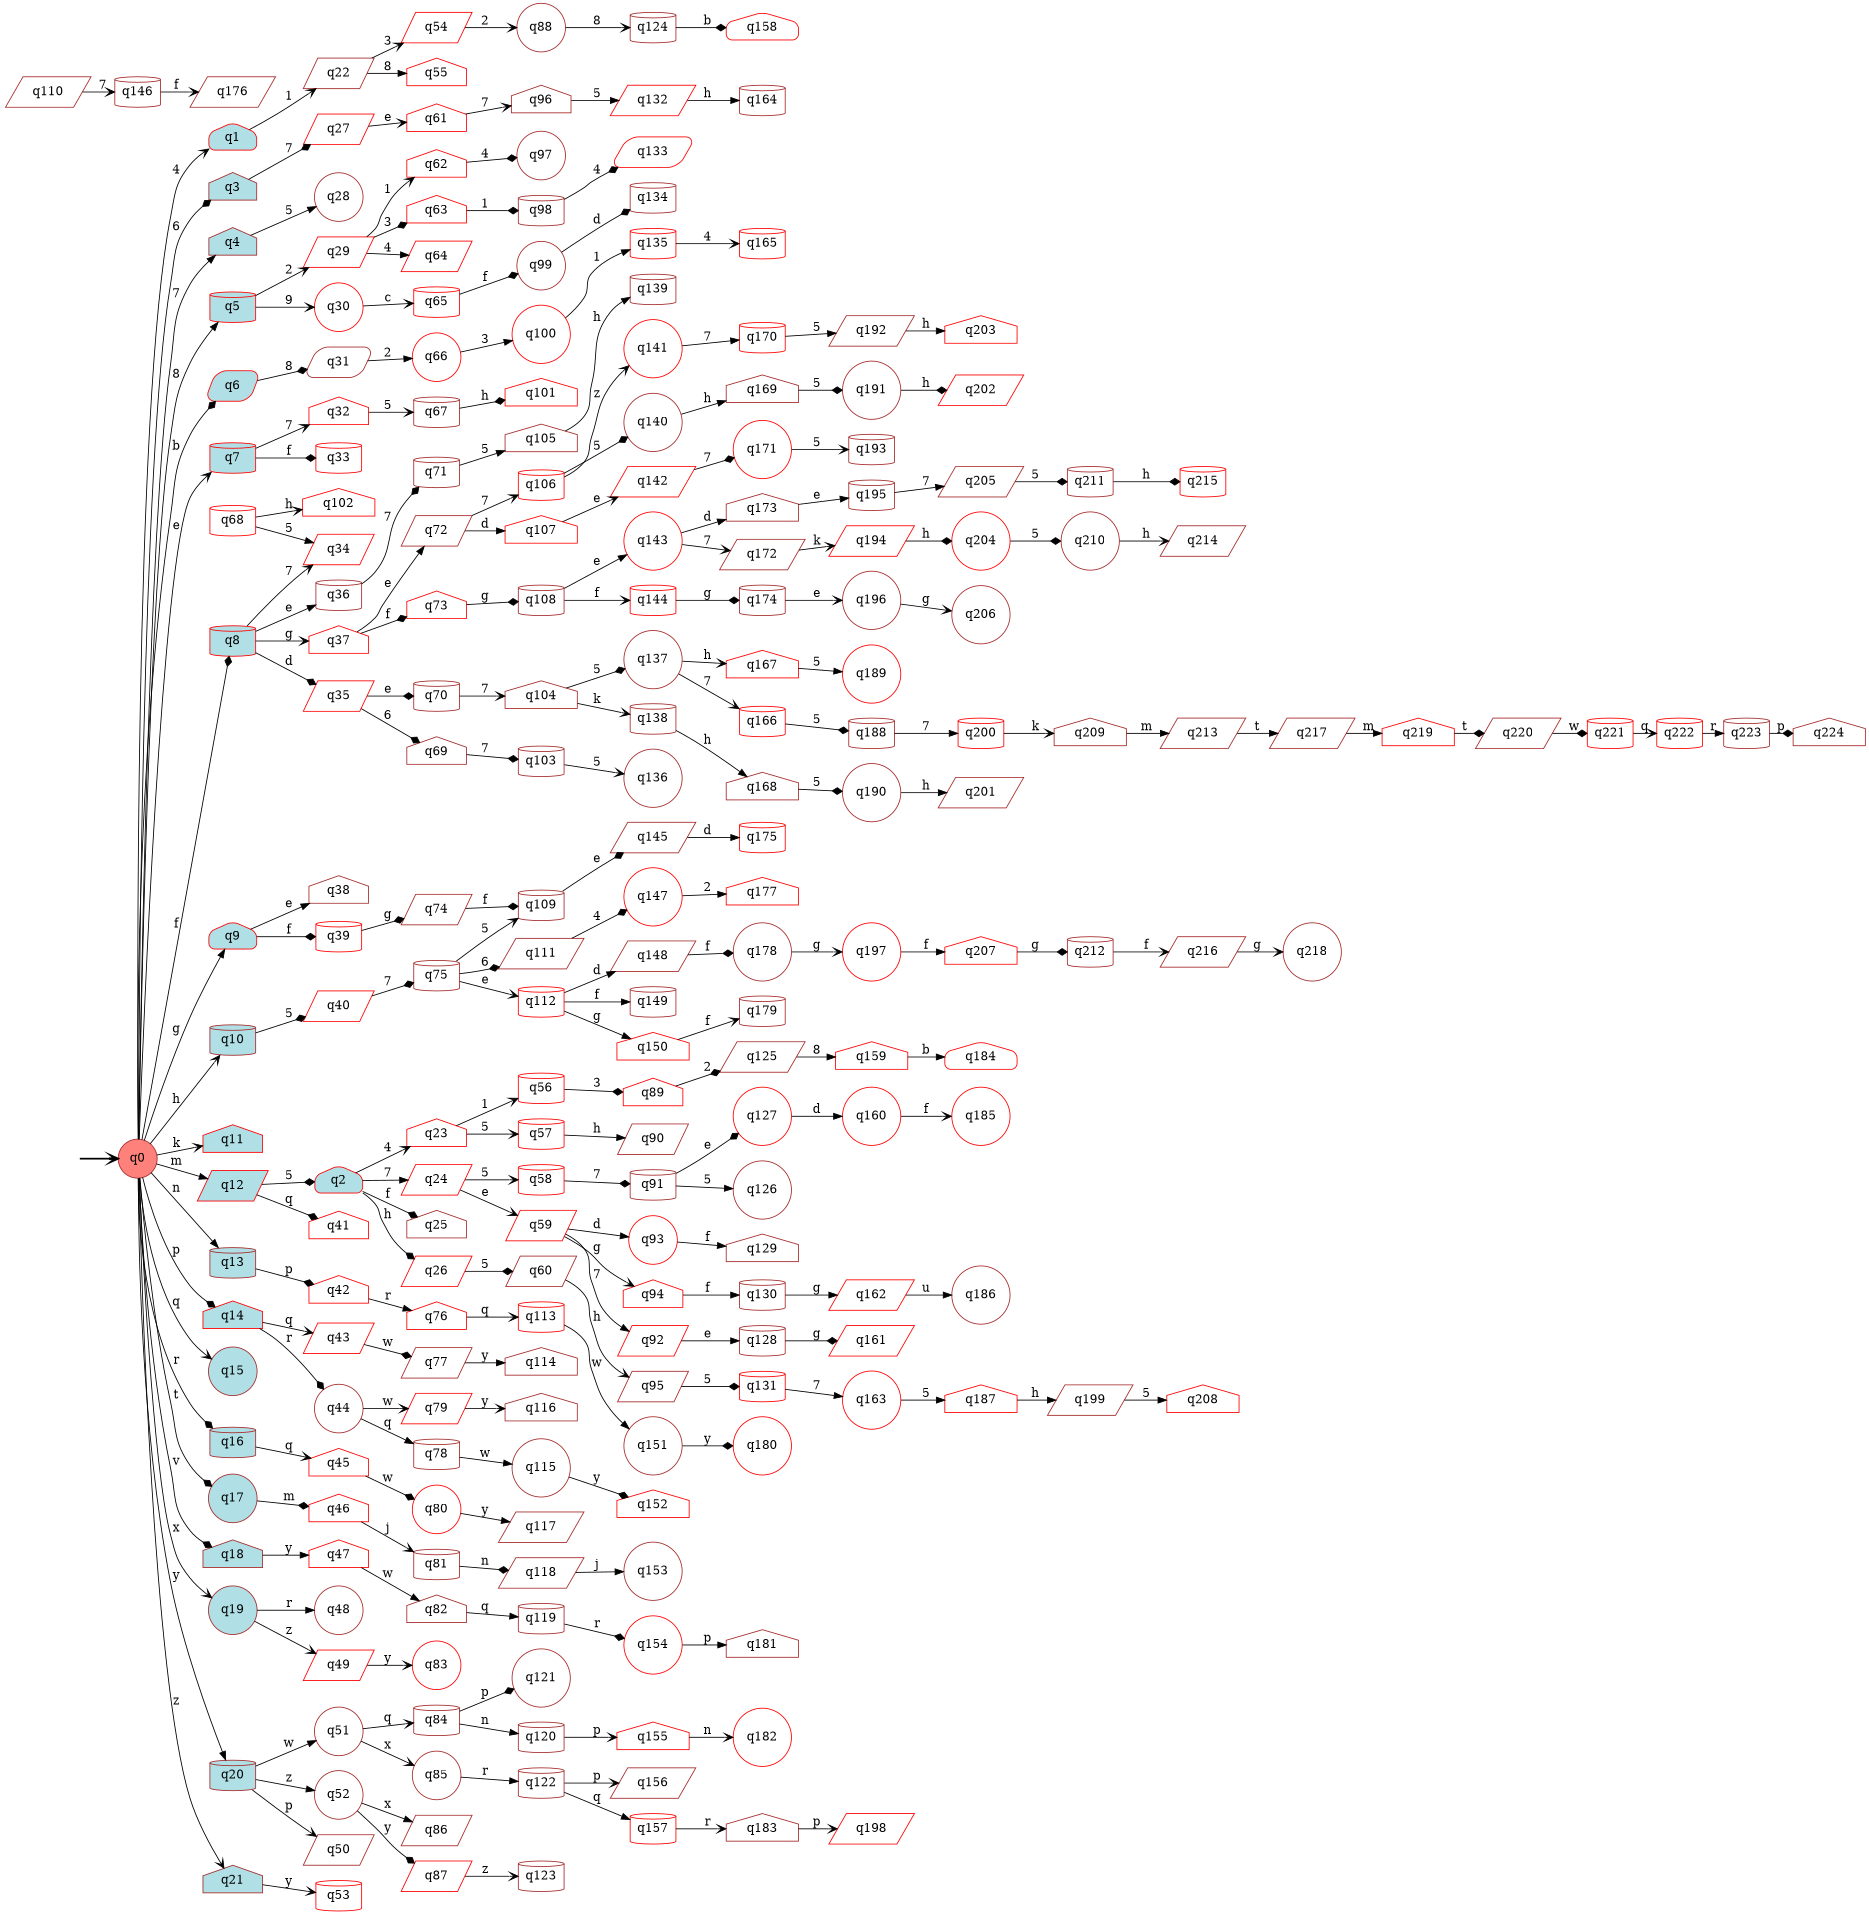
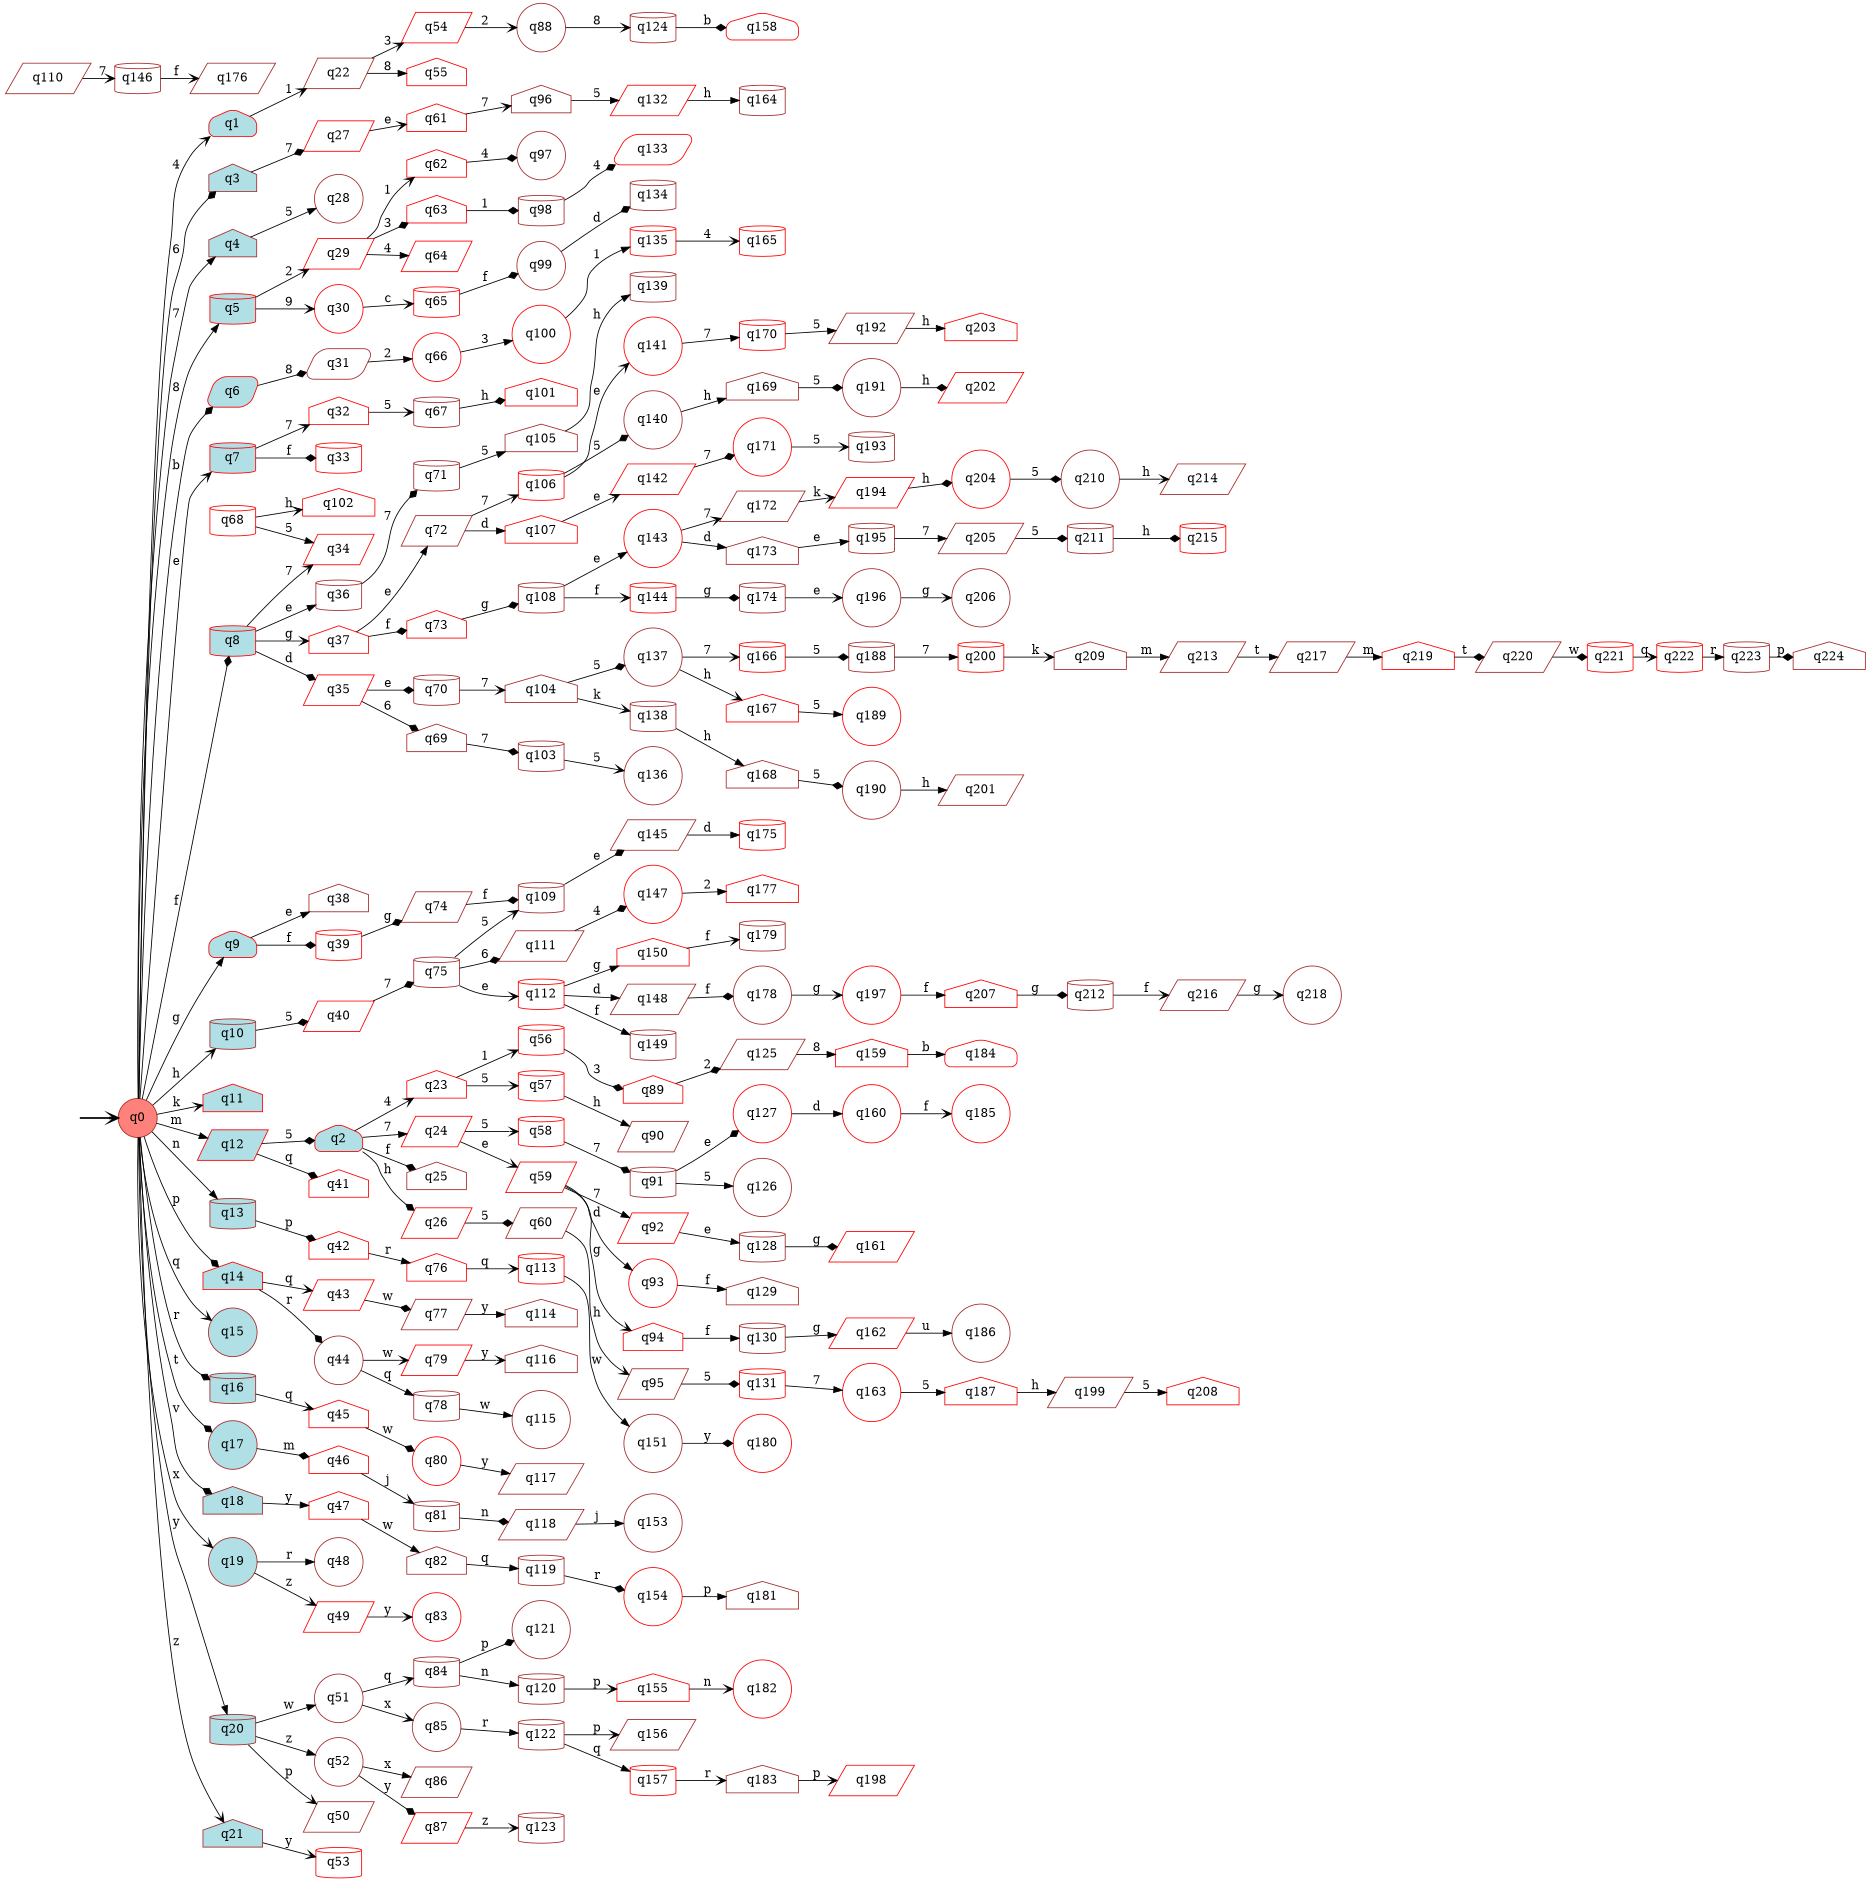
edge "q106" -> "q141": label "z" -> "e"
node "q152": removed
